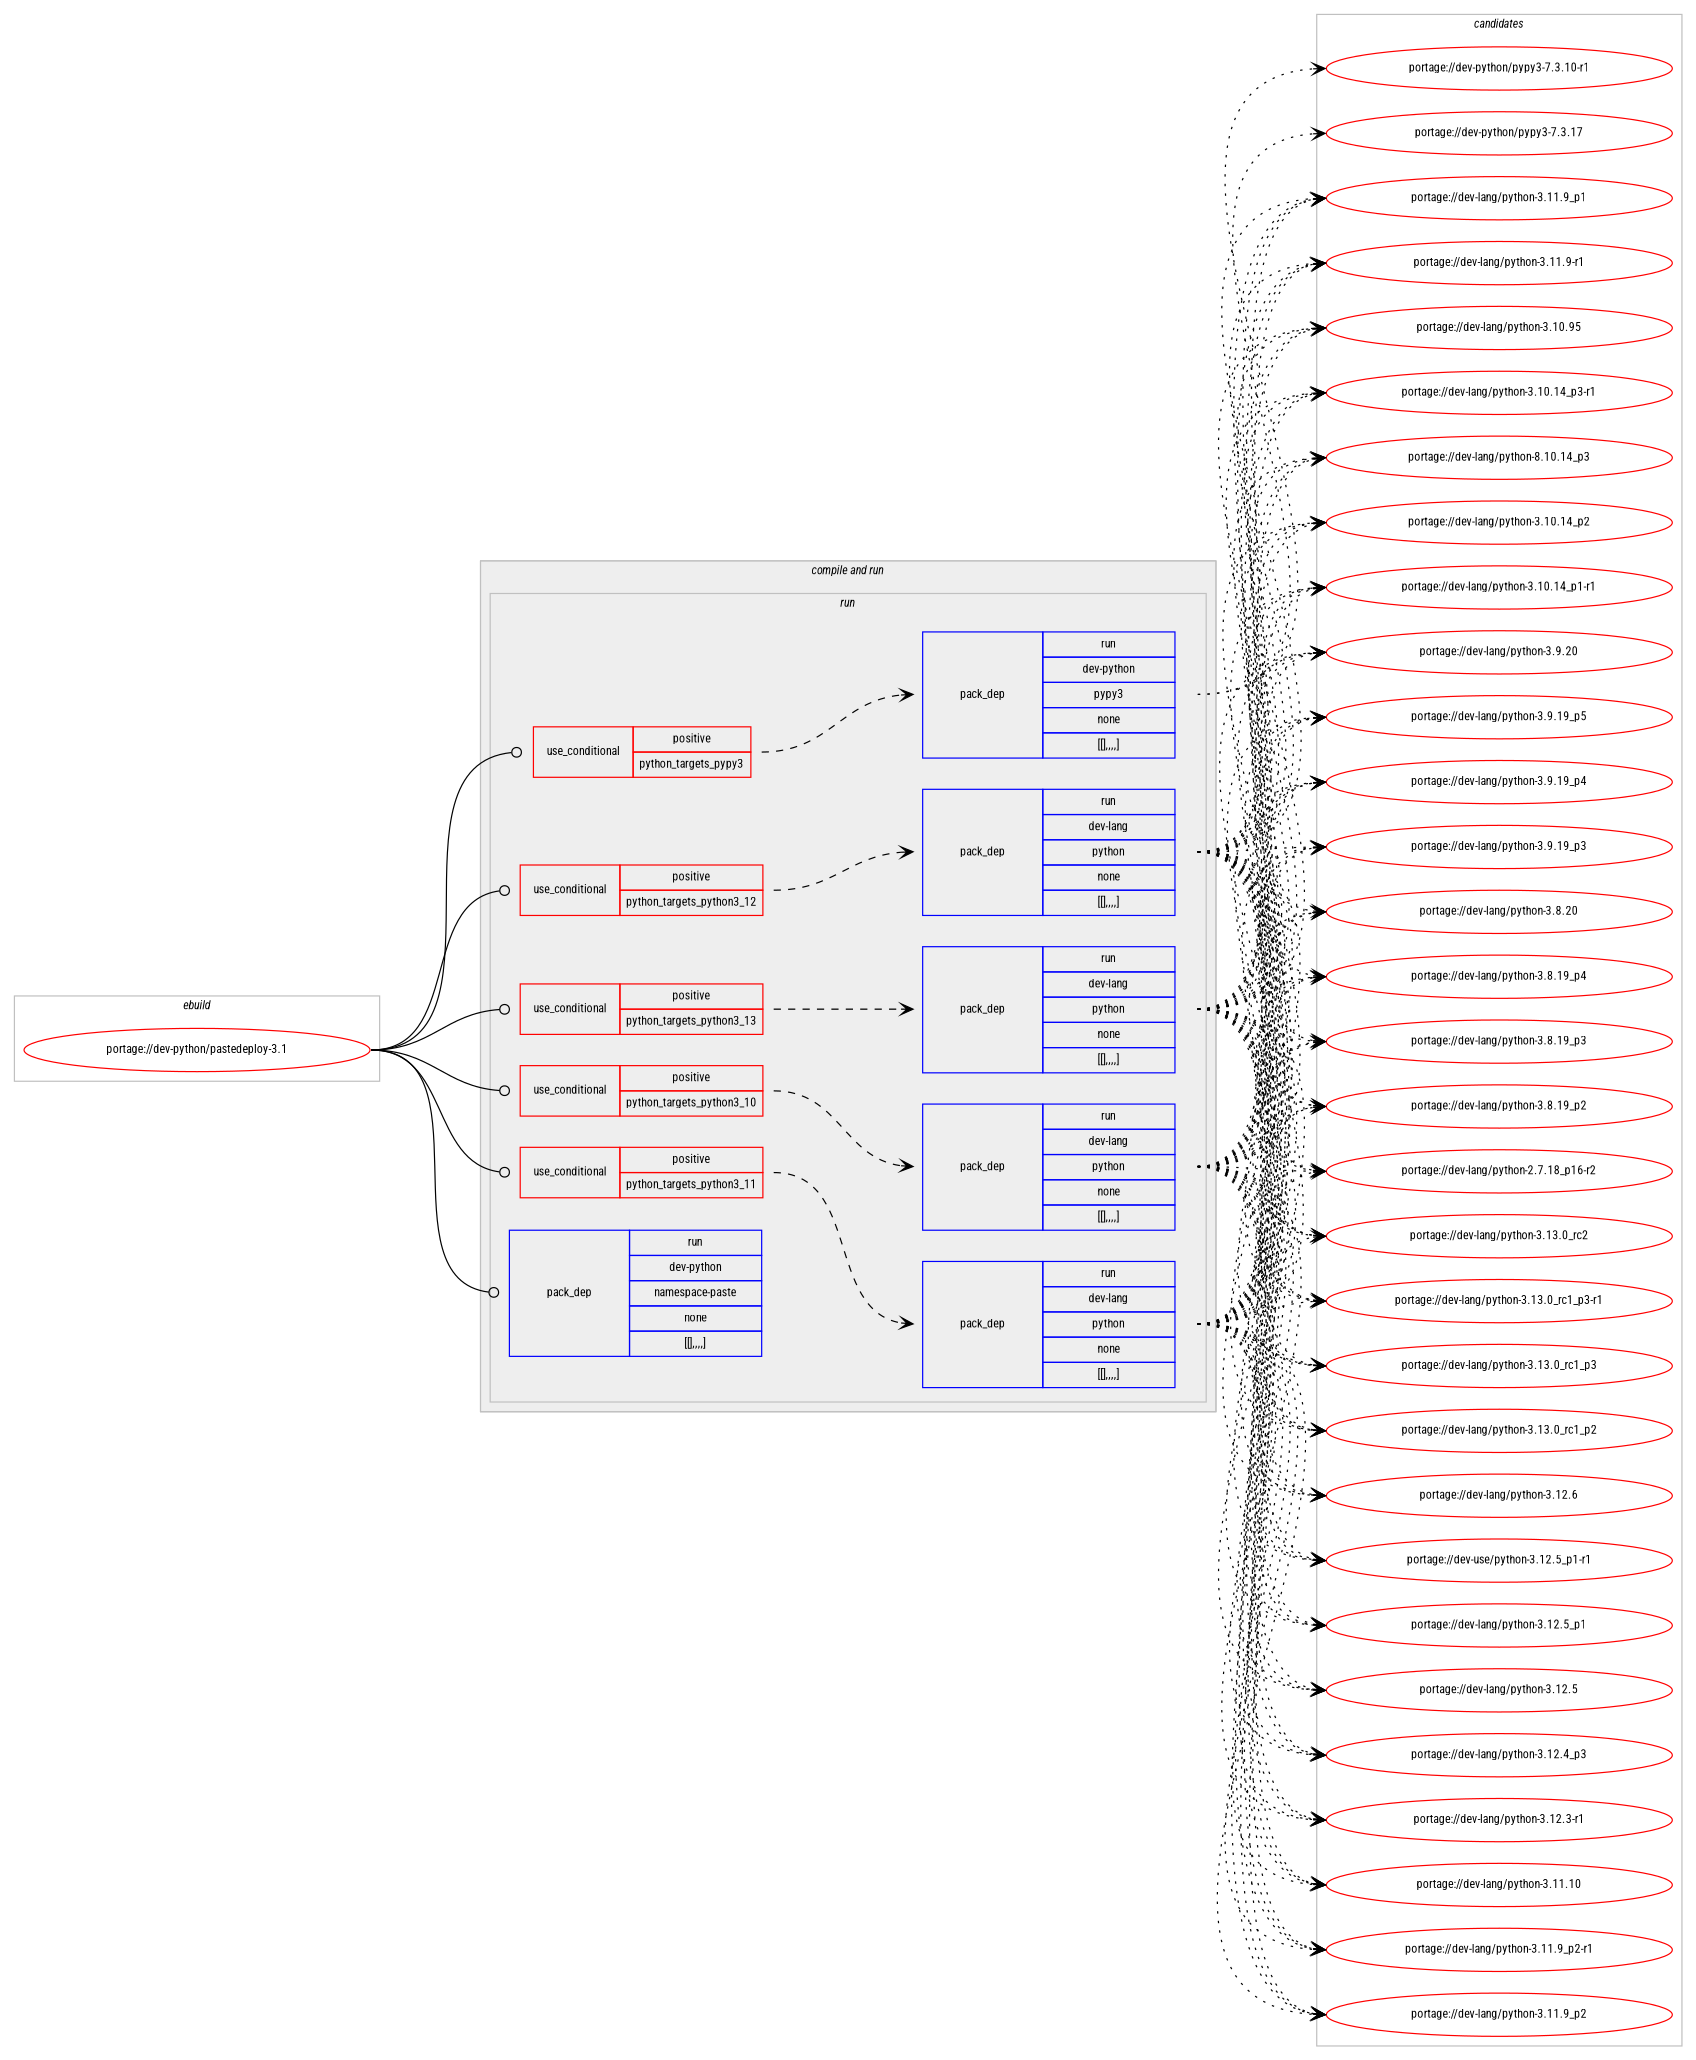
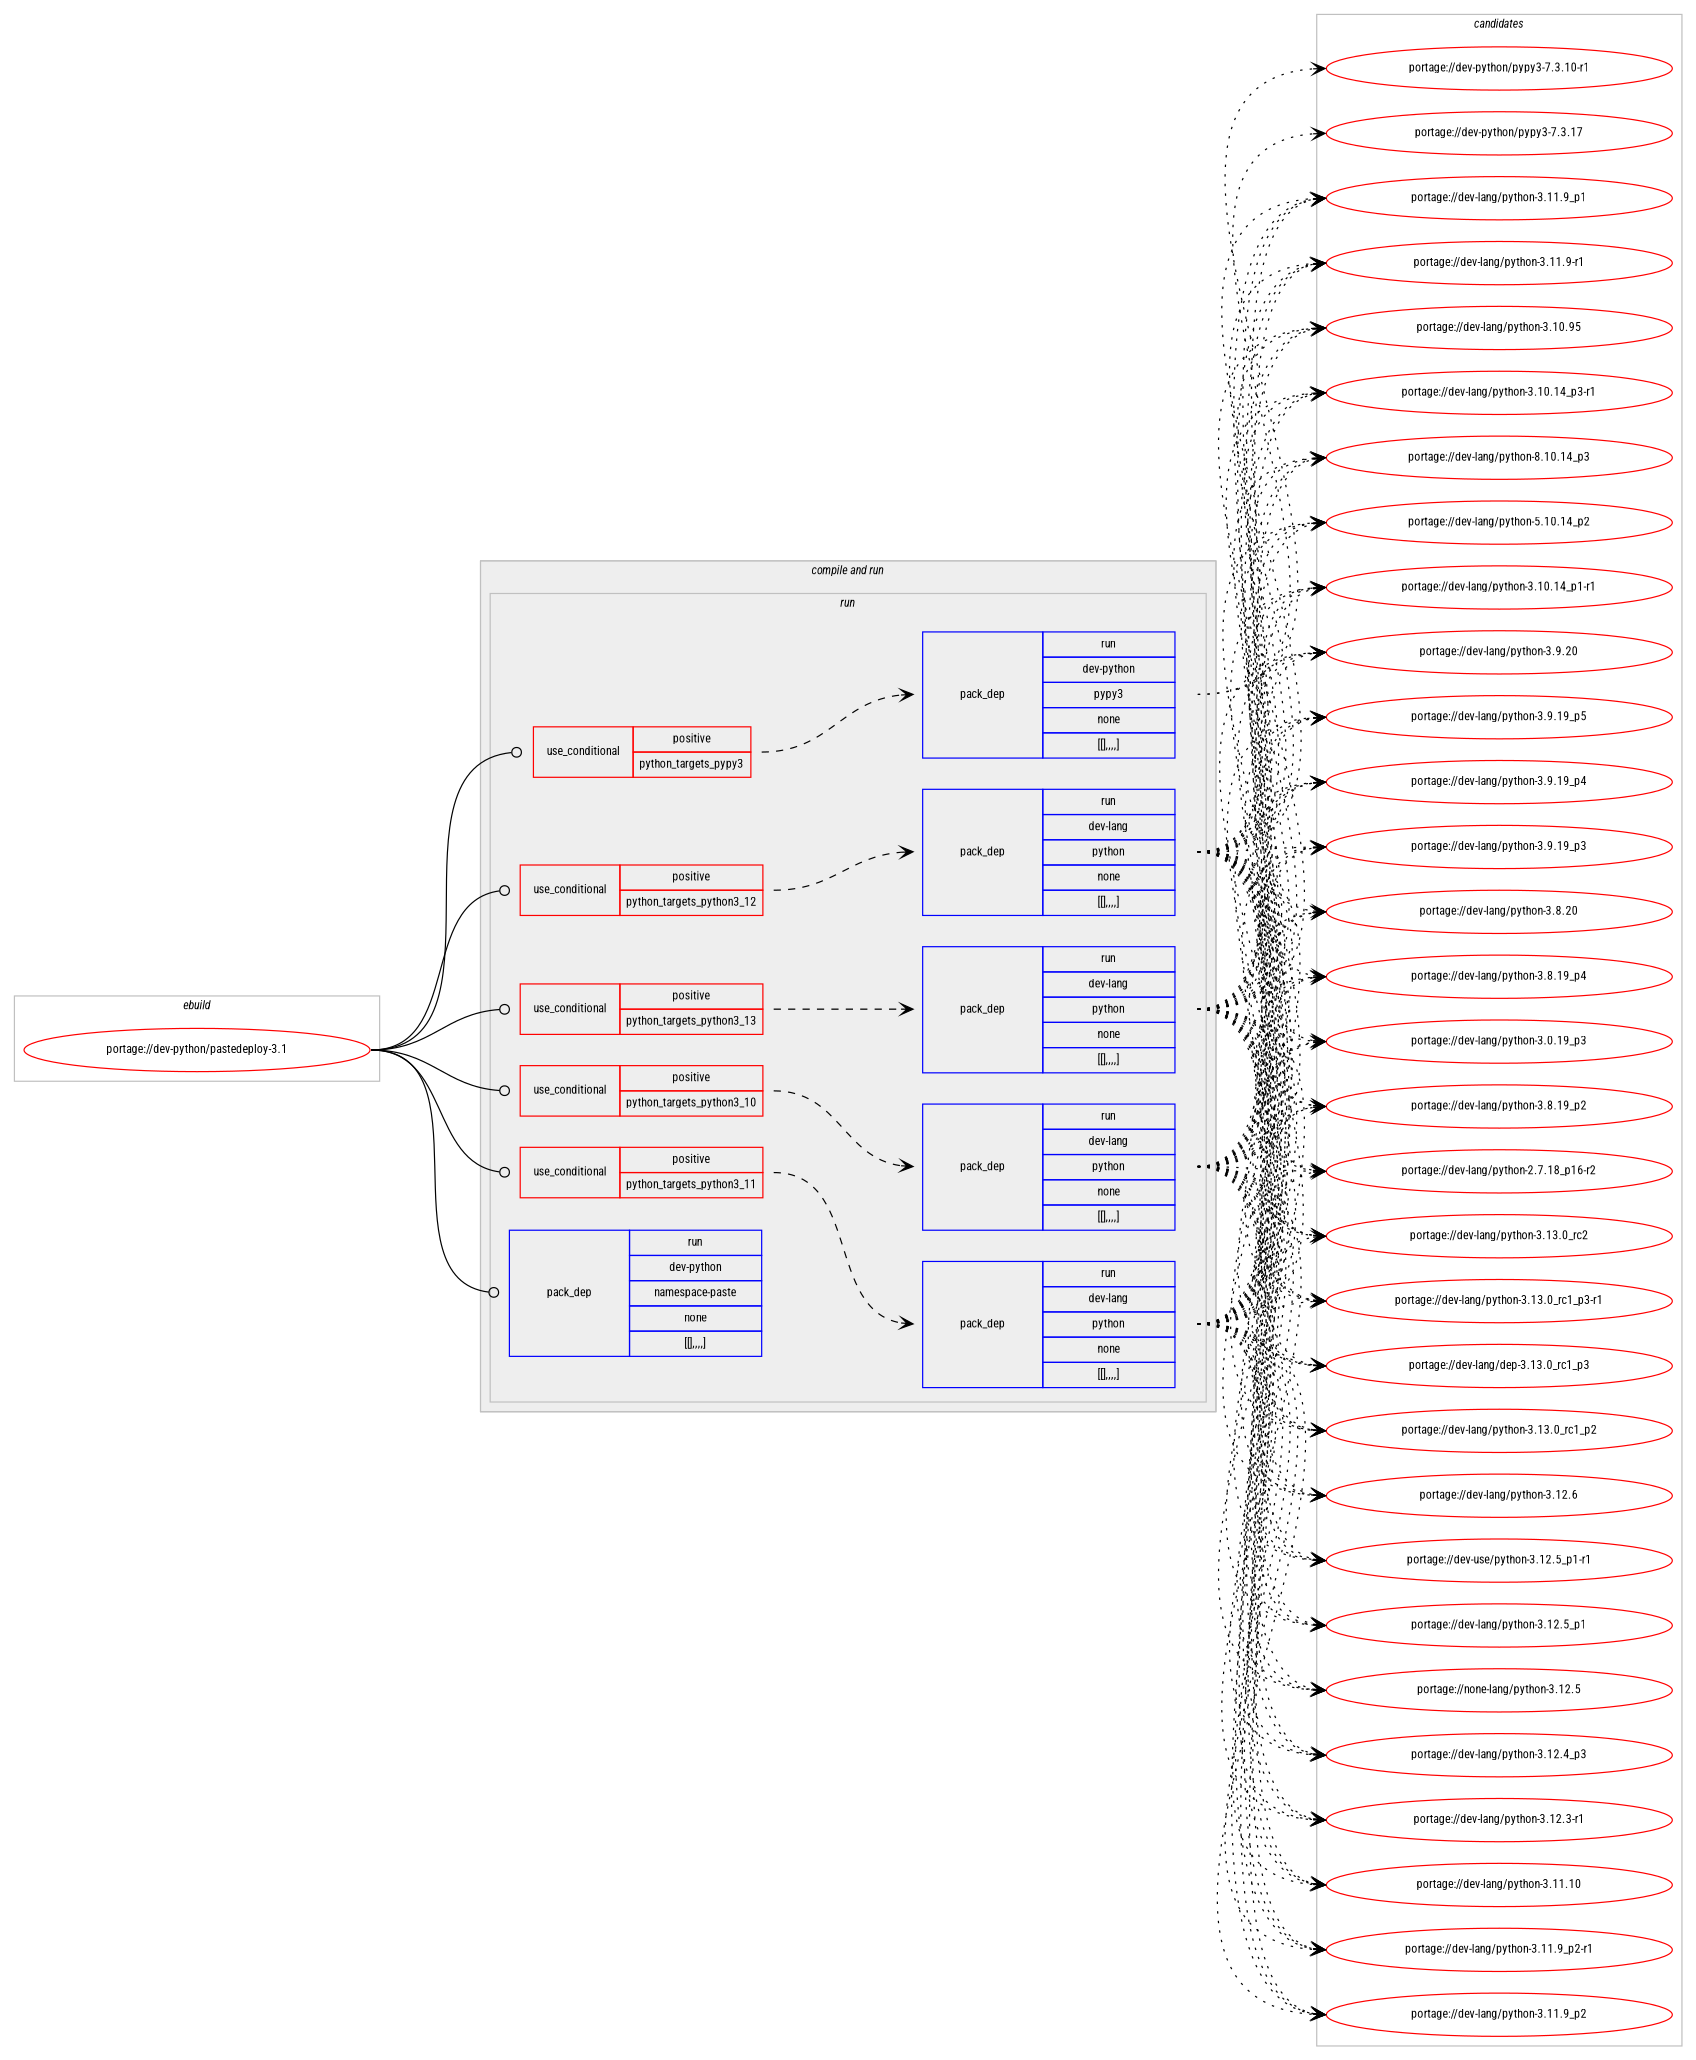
node "portage://dev-lang/python-3.10.14_p2": label "portage://dev-lang/python-3.10.14_p2" -> "portage://dev-lang/python-5.10.14_p2"
node "portage://dev-lang/python-3.8.19_p3": label "portage://dev-lang/python-3.8.19_p3" -> "portage://dev-lang/python-3.0.19_p3"
node "portage://dev-lang/python-3.13.0_rc1_p3": label "portage://dev-lang/python-3.13.0_rc1_p3" -> "portage://dev-lang/dep-3.13.0_rc1_p3"
node "portage://dev-lang/python-3.12.5": label "portage://dev-lang/python-3.12.5" -> "portage://none-lang/python-3.12.5"
